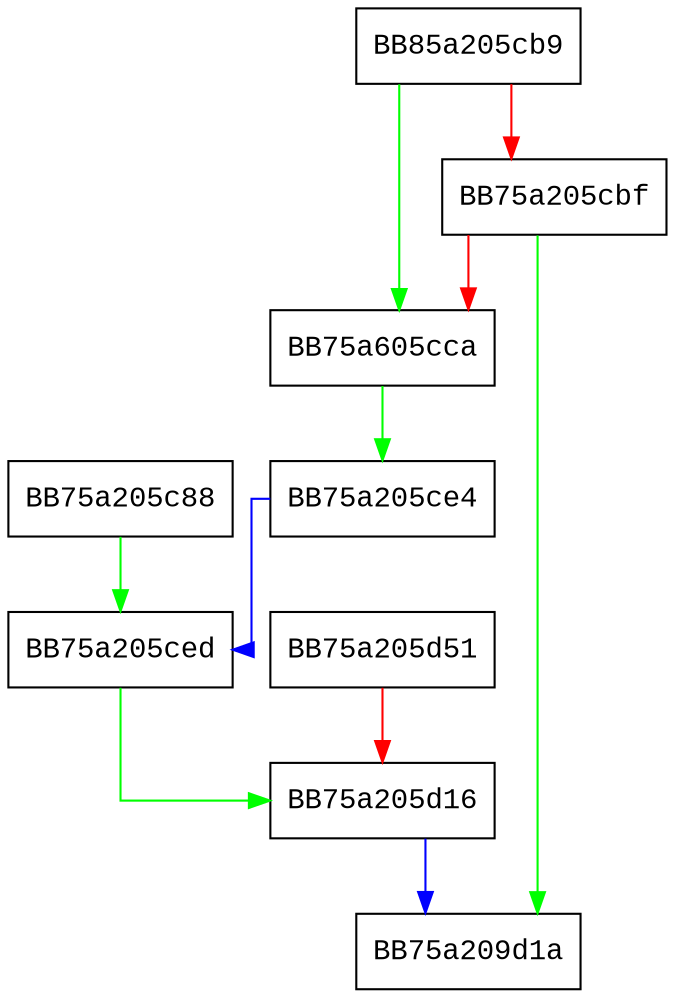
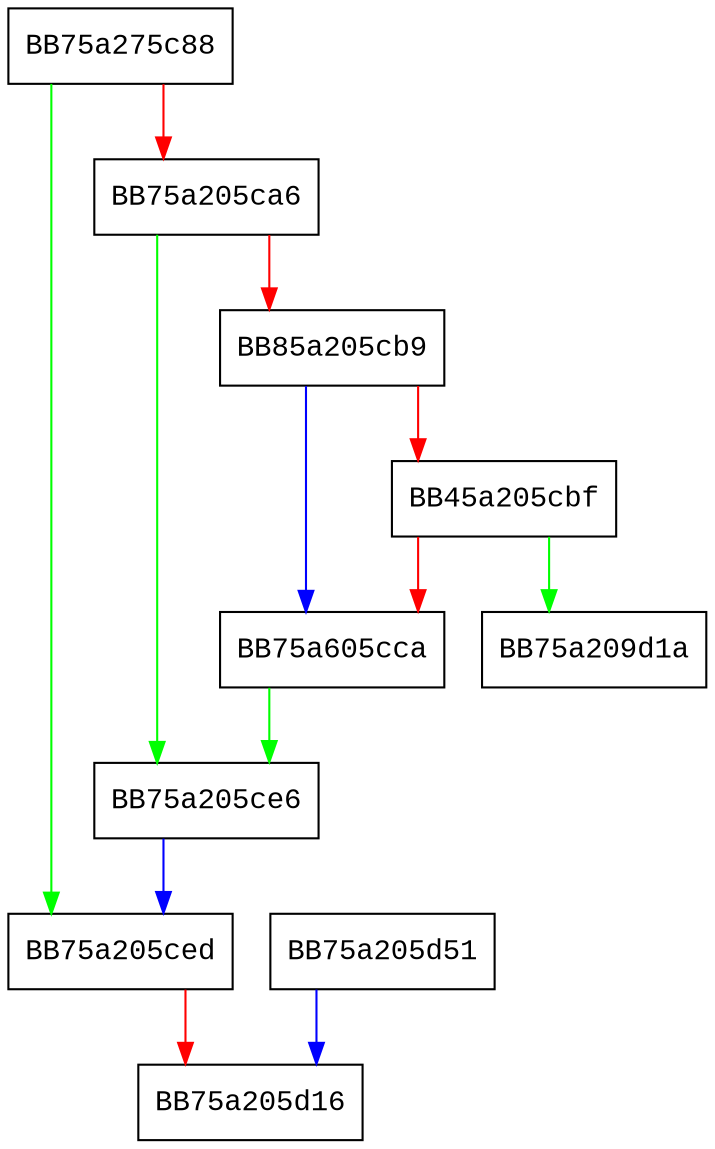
edge "BB85a205cb9" -> "BB75a605cca": color green -> blue
node "BB75a205ca6": added
node "BB75a205cbf": label "BB75a205cbf" -> "BB45a205cbf"
node "BB75a205c88": label "BB75a205c88" -> "BB75a275c88"
node "BB75a205ce4": label "BB75a205ce4" -> "BB75a205ce6"
edge "BB75a205d51" -> "BB75a205d16": color red -> blue
edge "BB75a205ced" -> "BB75a205d16": color green -> red
edge "BB75a205d16" -> "BB75a209d1a": removed
